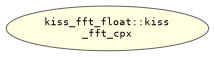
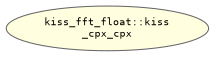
node "kiss_fft_float::kiss _fft_cpx": label "kiss_fft_float::kiss _fft_cpx" -> "kiss_fft_float::kiss _cpx_cpx"
